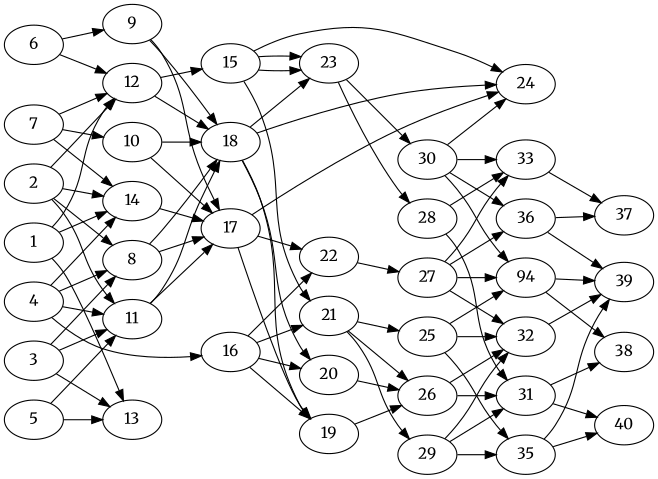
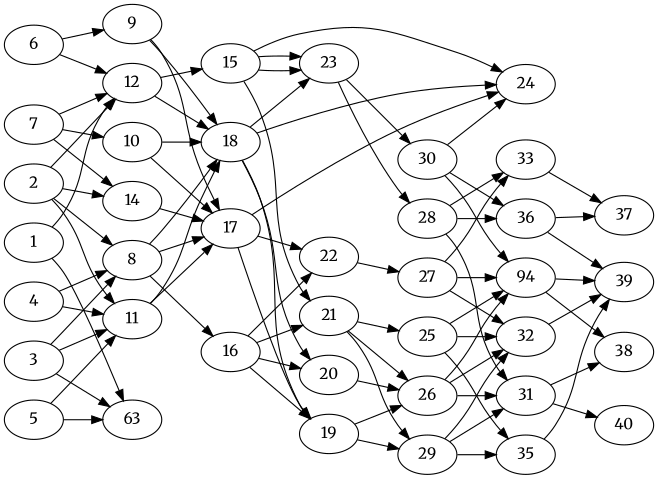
edge "30" -> "33": removed
edge "1" -> "14": removed
edge "27" -> "36": now "28" -> "36"
edge "4" -> "14": removed
edge "26" -> "94": added
edge "4" -> "16": now "8" -> "16"
node "13": label "13" -> "63"
edge "35" -> "40": removed
edge "19" -> "29": added
